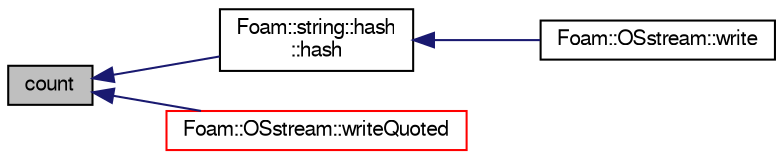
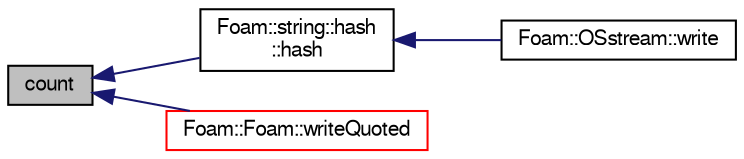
node "Foam::OSstream::writeQuoted": label "Foam::OSstream::writeQuoted" -> "Foam::Foam::writeQuoted"
